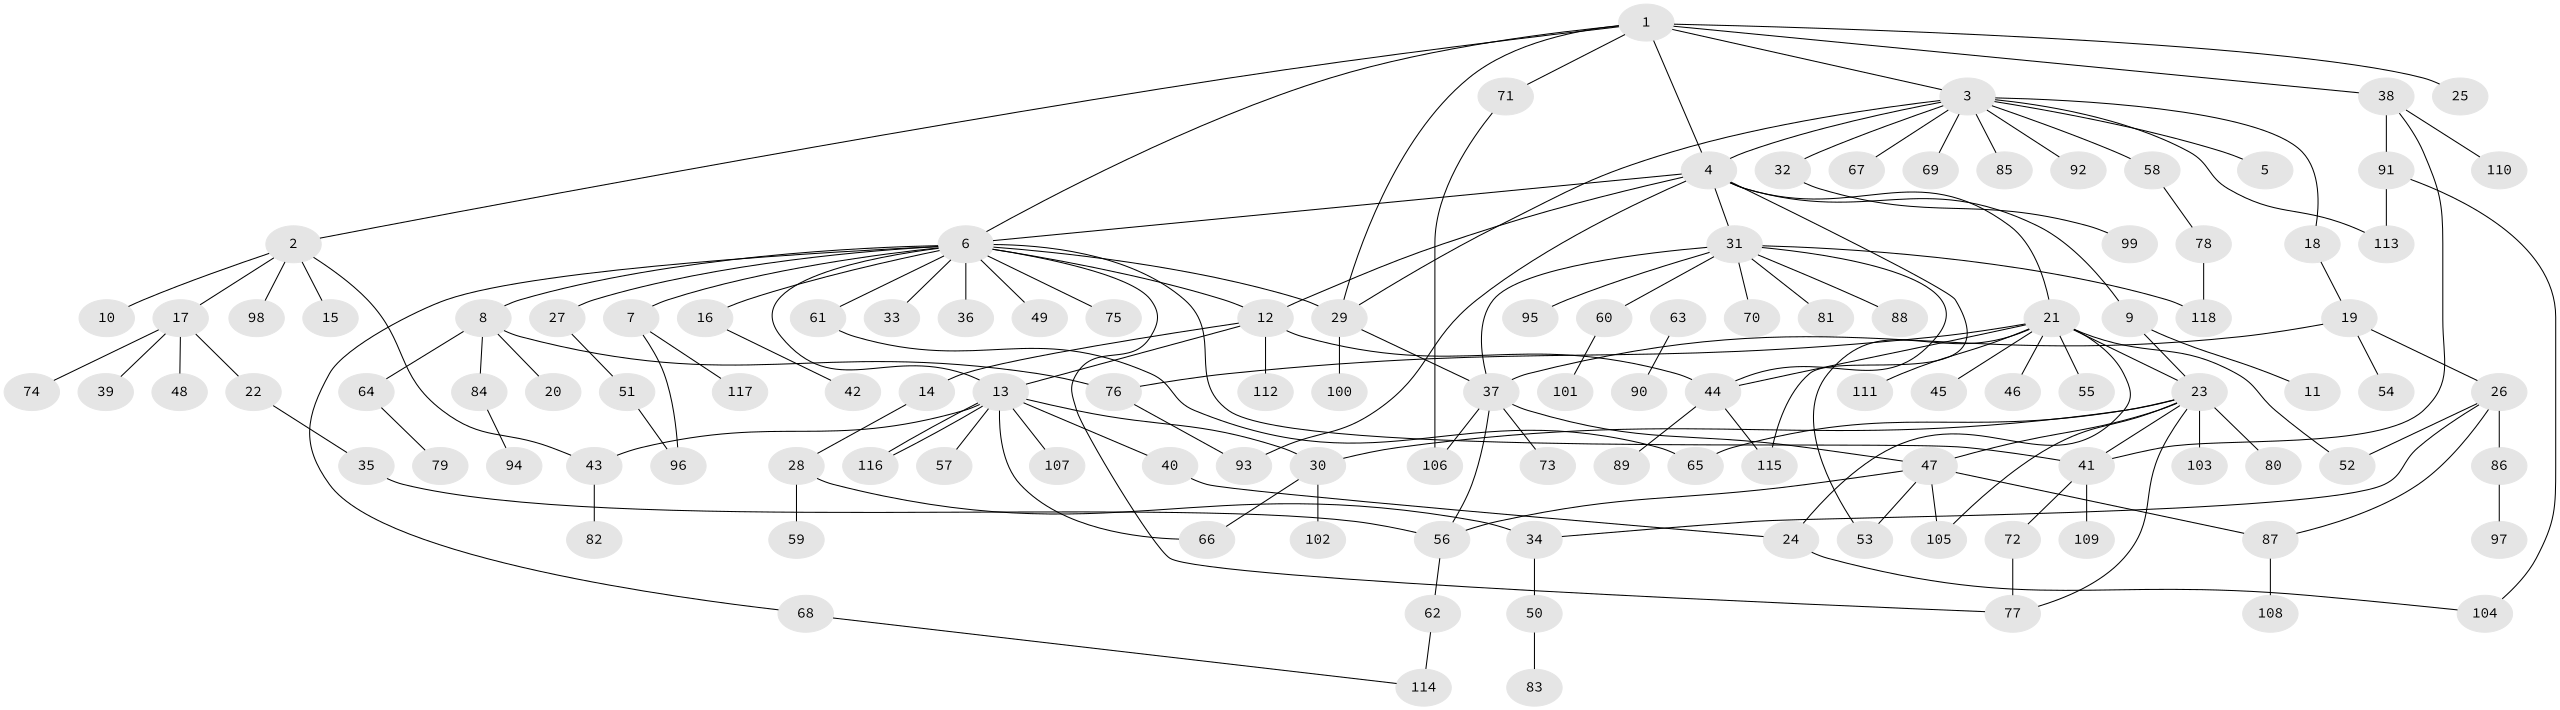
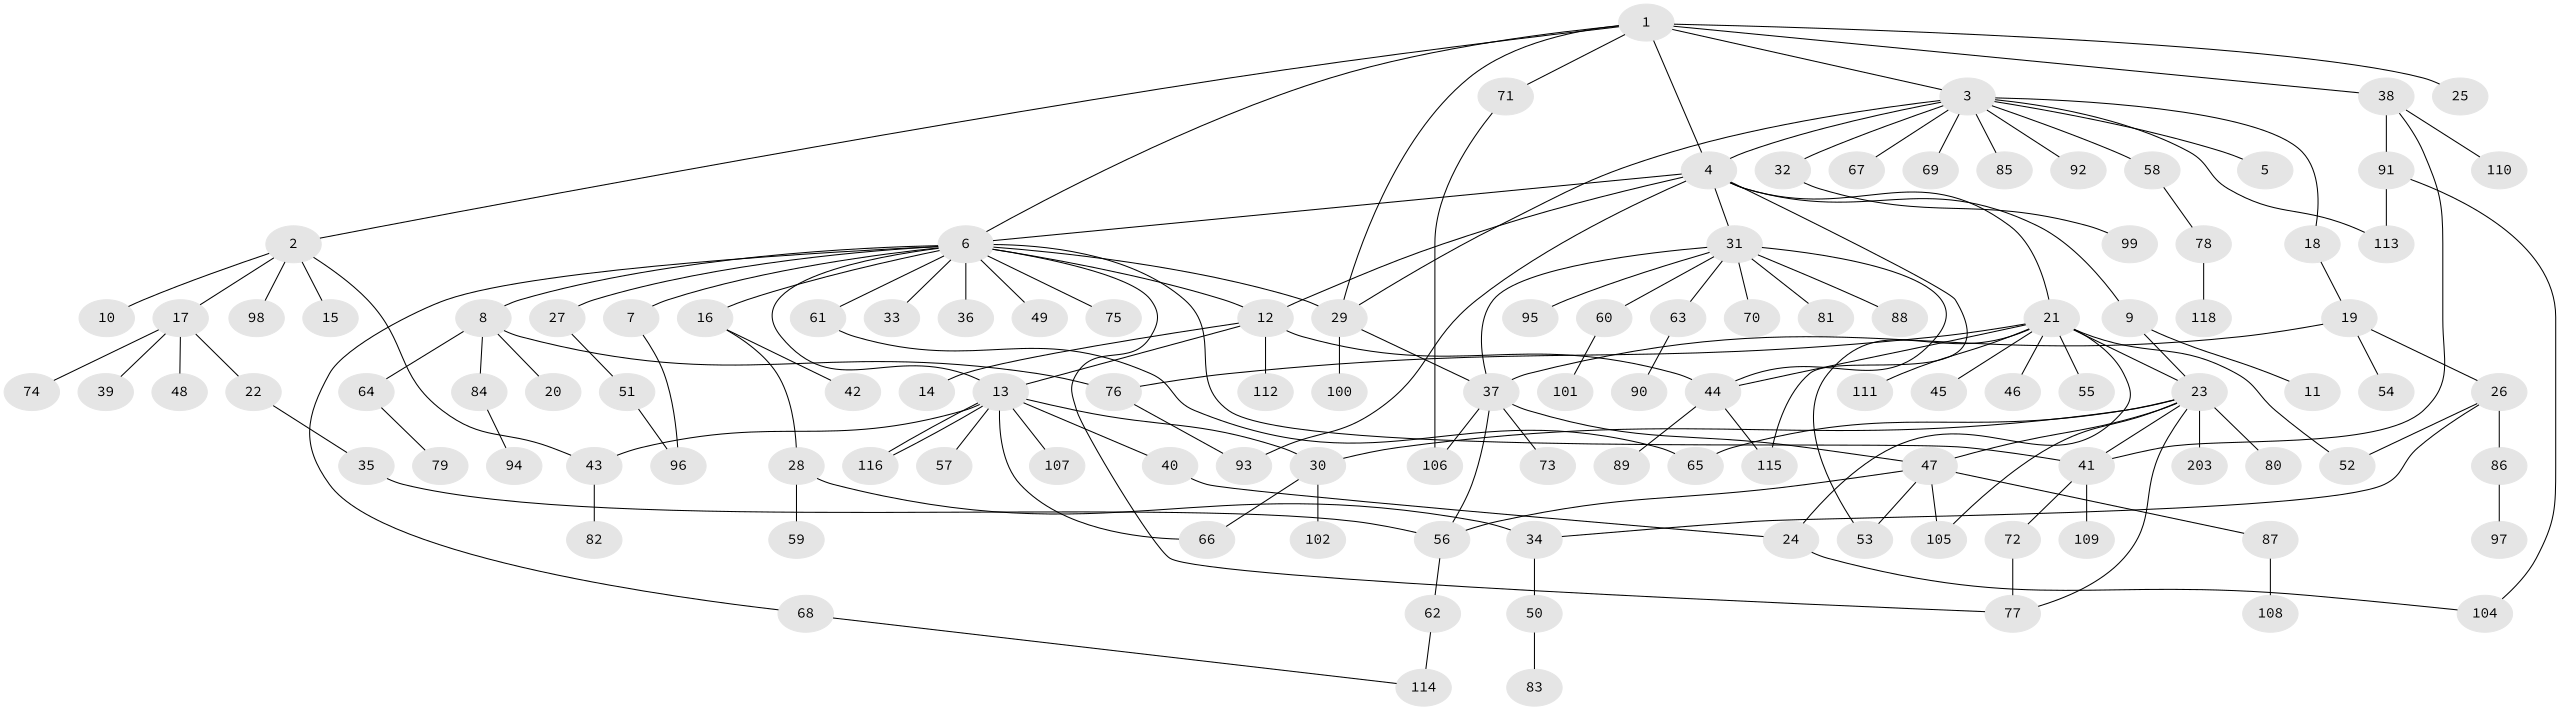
edge "31" -- "118": now "31" -- "63"
node "117": removed
edge "14" -- "28": now "16" -- "28"
node "103": label "103" -> "203"
edge "26" -- "87": removed
